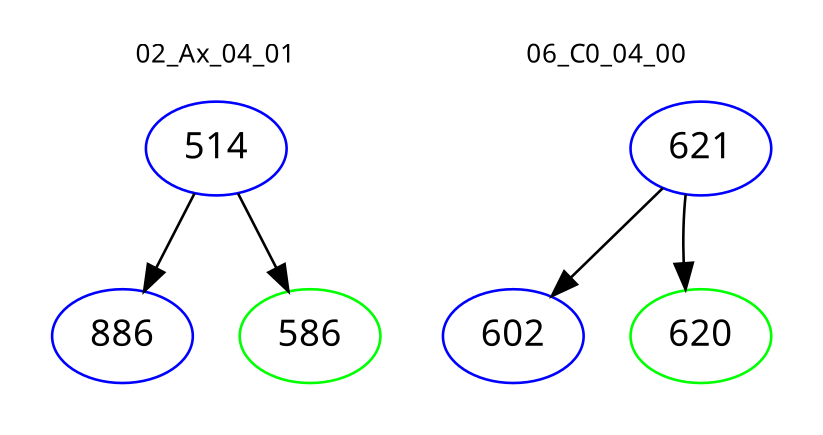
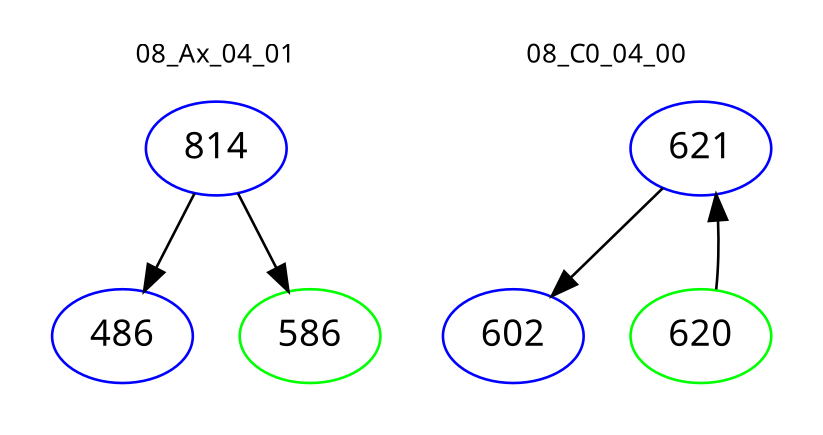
cluster "02_Ax_04_01": label "02_Ax_04_01" -> "08_Ax_04_01"
cluster "06_C0_04_00": label "06_C0_04_00" -> "08_C0_04_00"
node "514": label "514" -> "814"
edge "621" -> "620": reversed
node "886": label "886" -> "486"
